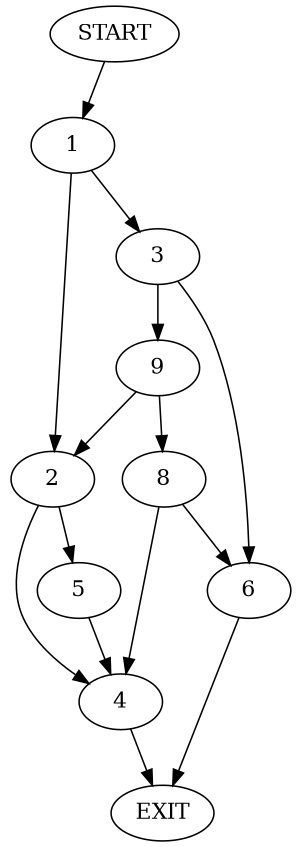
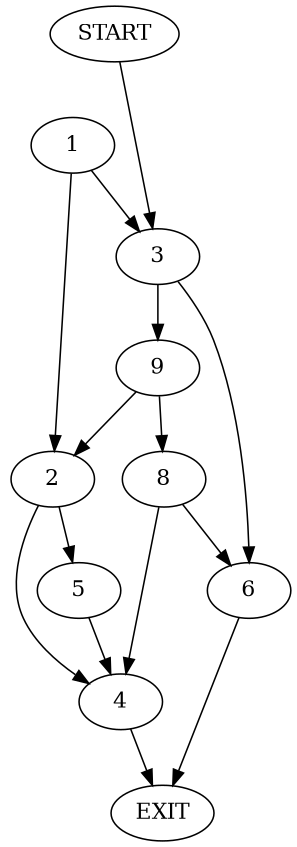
edge "START" -> "1": now "START" -> "3"
